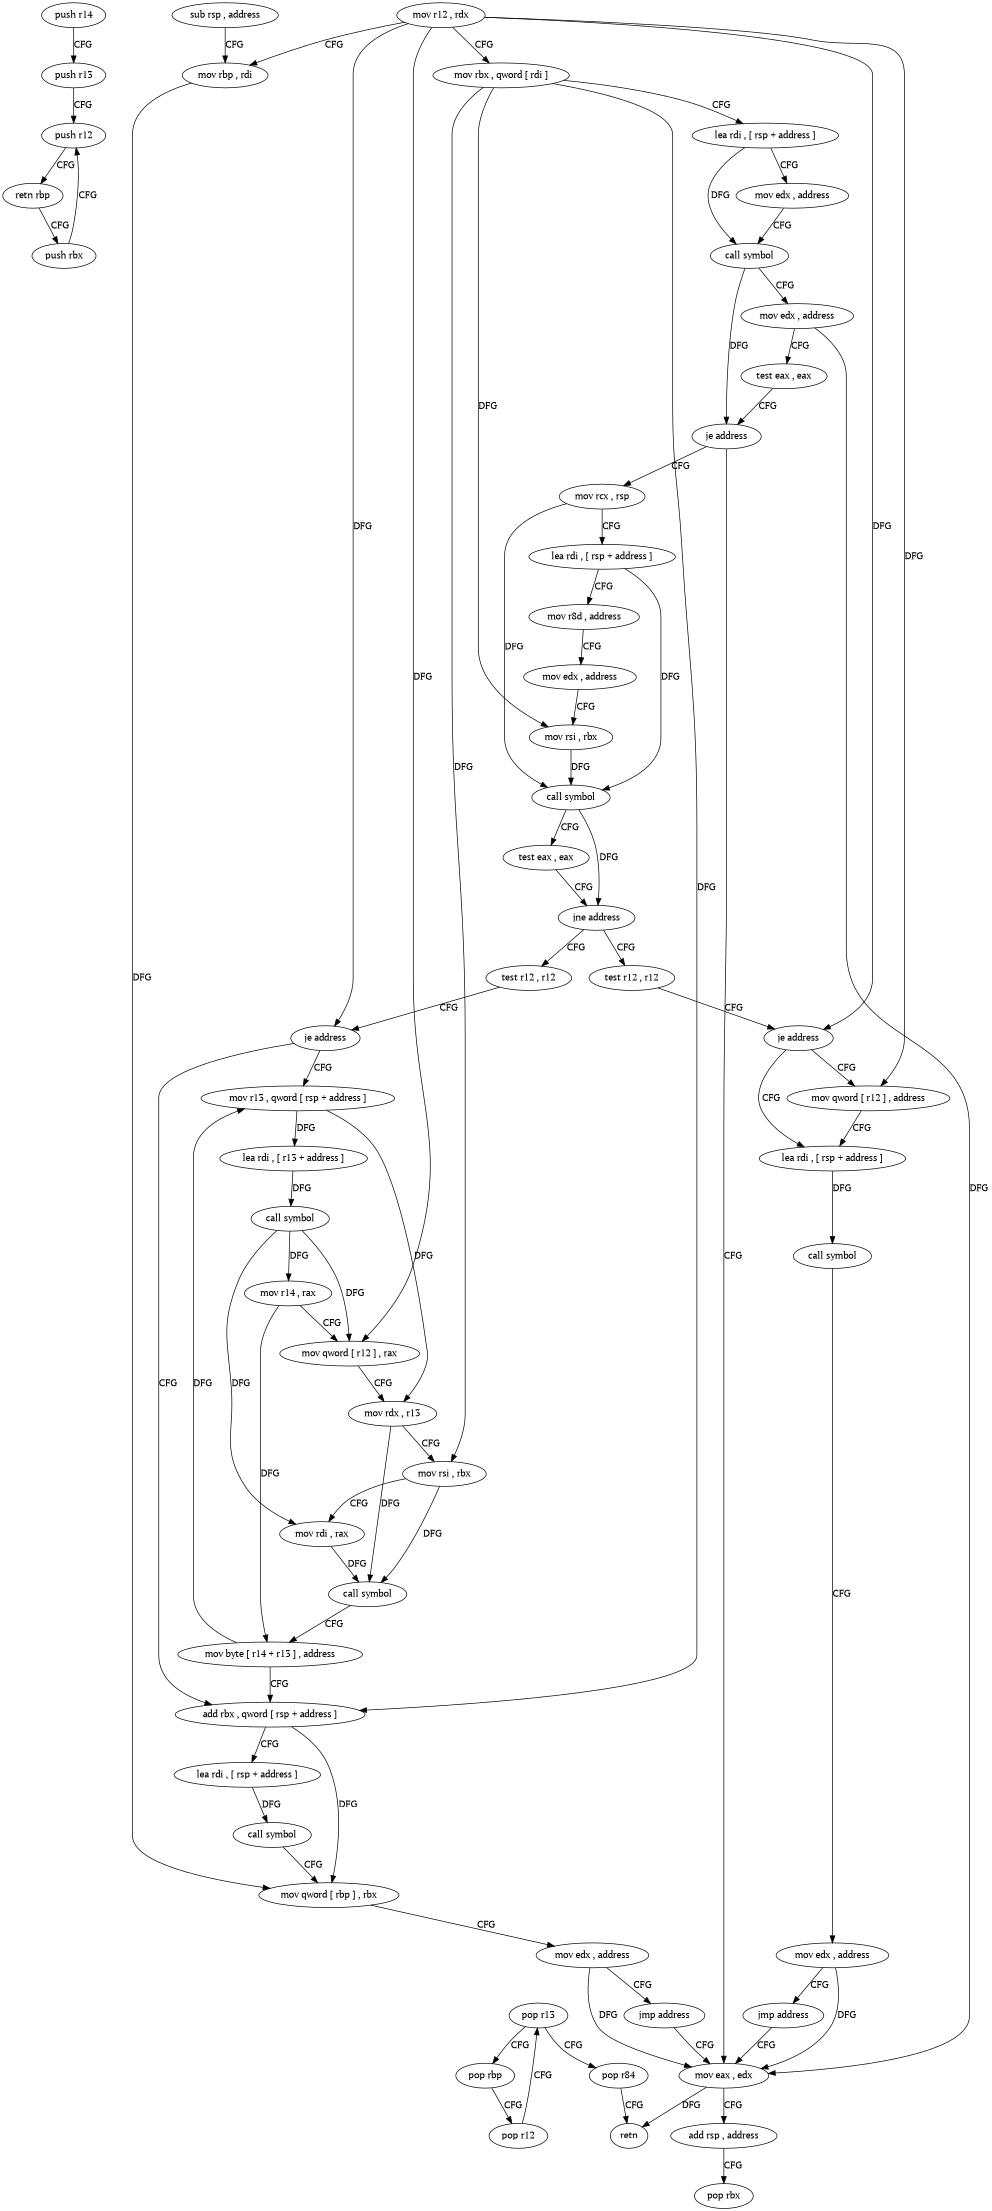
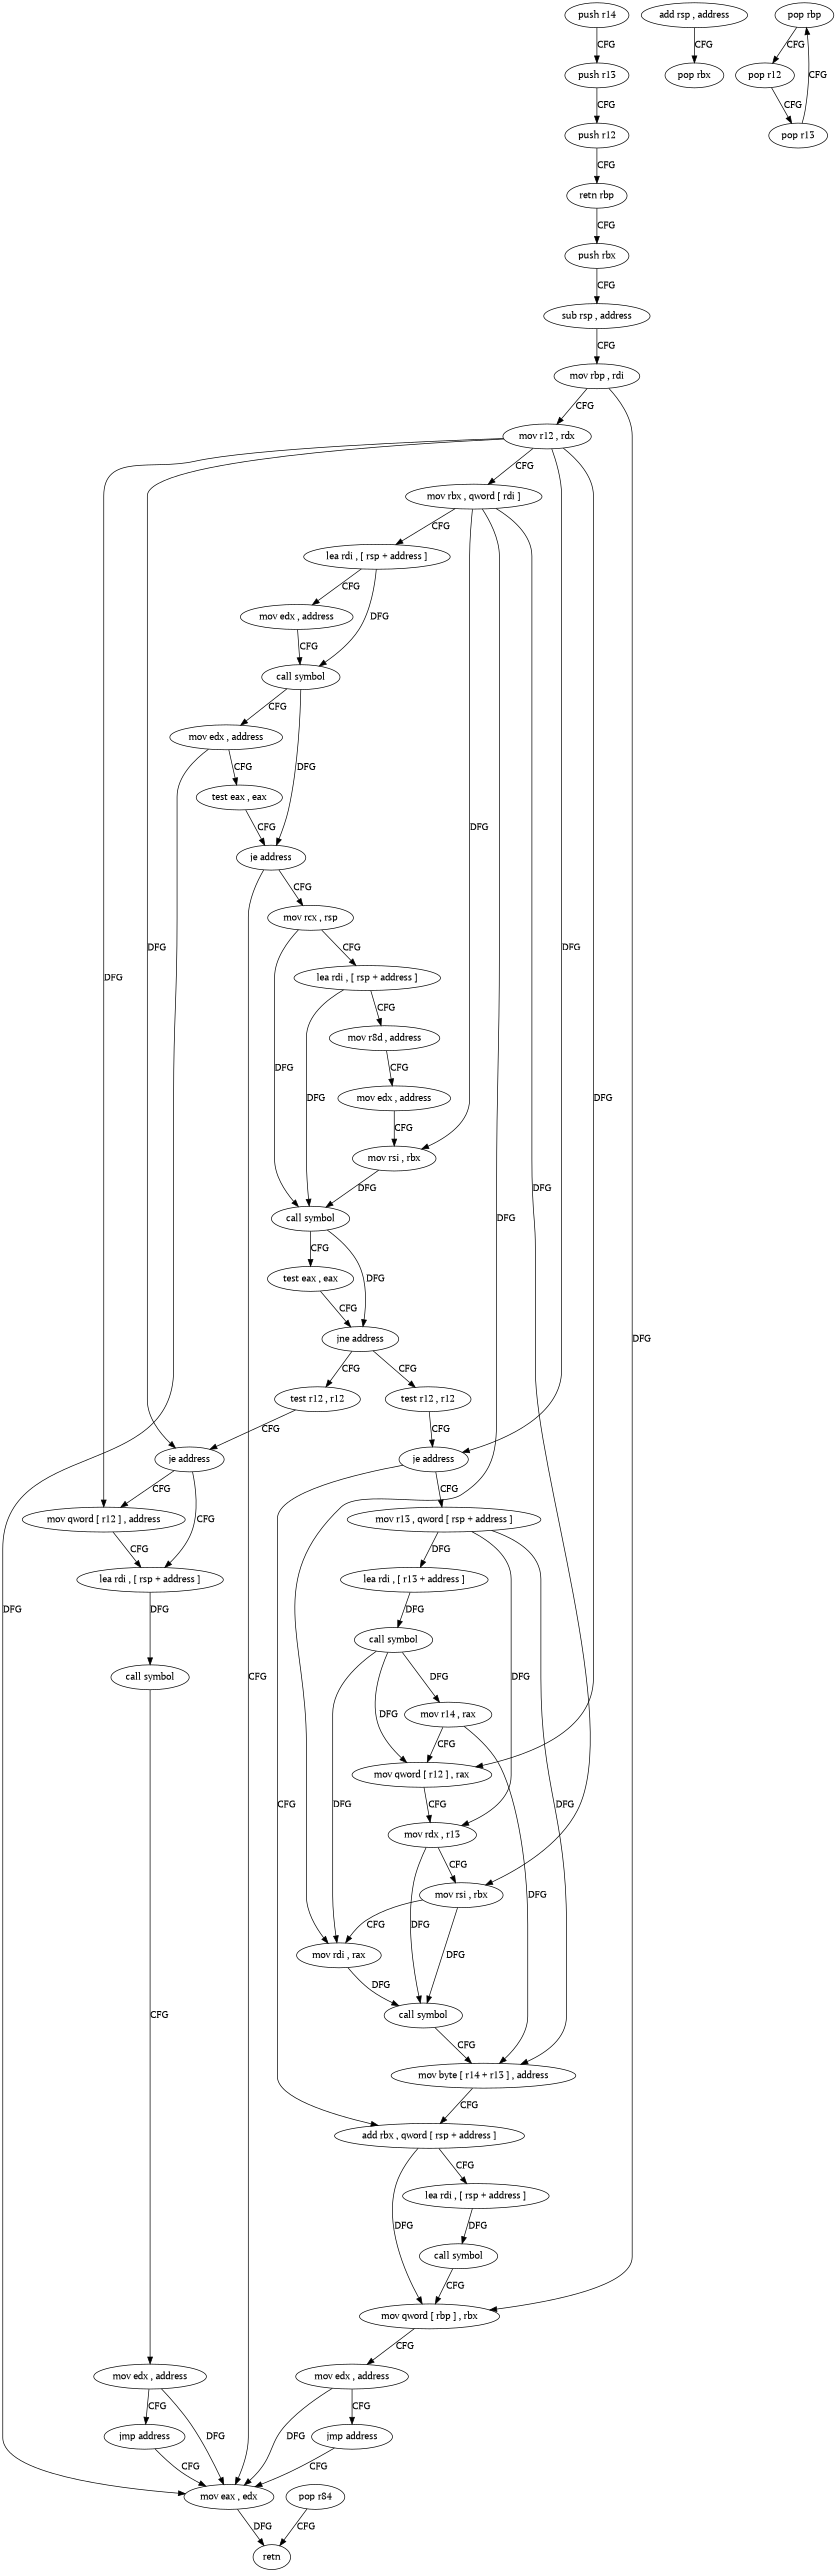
edge "mov r12 , rdx" -> "mov rbp , rdi": reversed
edge "push rbx" -> "push r12": now "push rbx" -> "sub rsp , address"
edge "mov rbx , qword [ rdi ]" -> "add rbx , qword [ rsp + address ]": now "mov rbx , qword [ rdi ]" -> "mov rdi , rax"
edge "mov byte [ r14 + r13 ] , address" -> "mov r13 , qword [ rsp + address ]": reversed
edge "pop r13" -> "pop r84": removed, label "CFG"
edge "mov eax , edx" -> "add rsp , address": removed, label "CFG"
